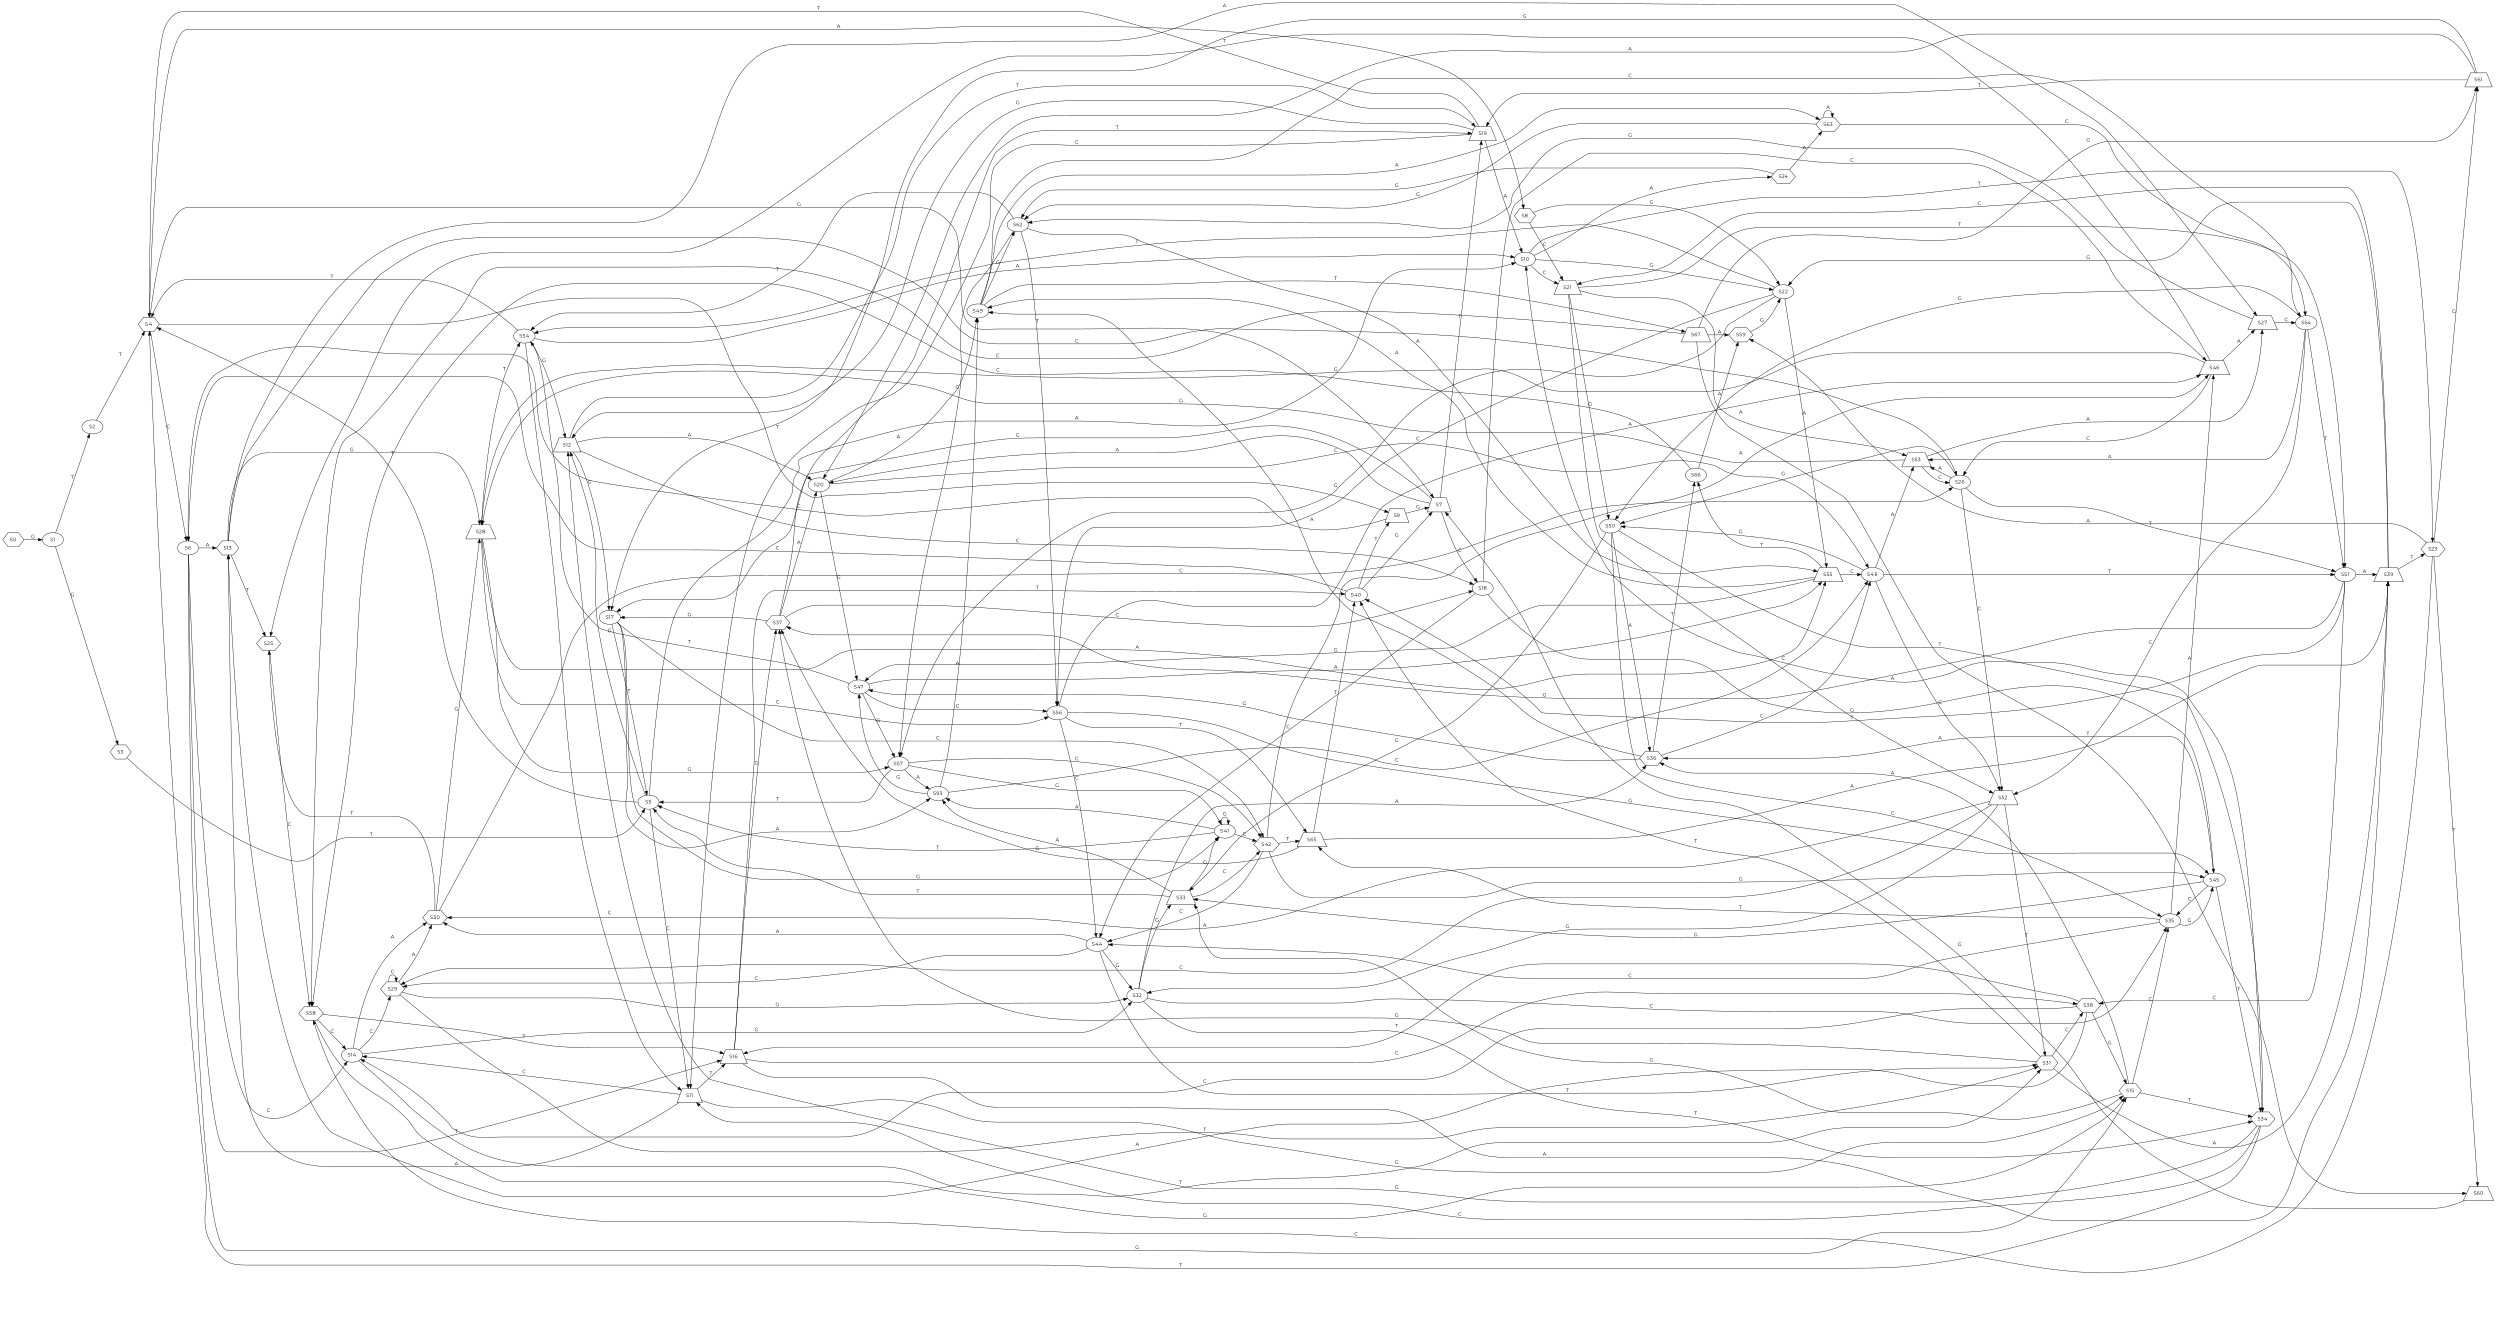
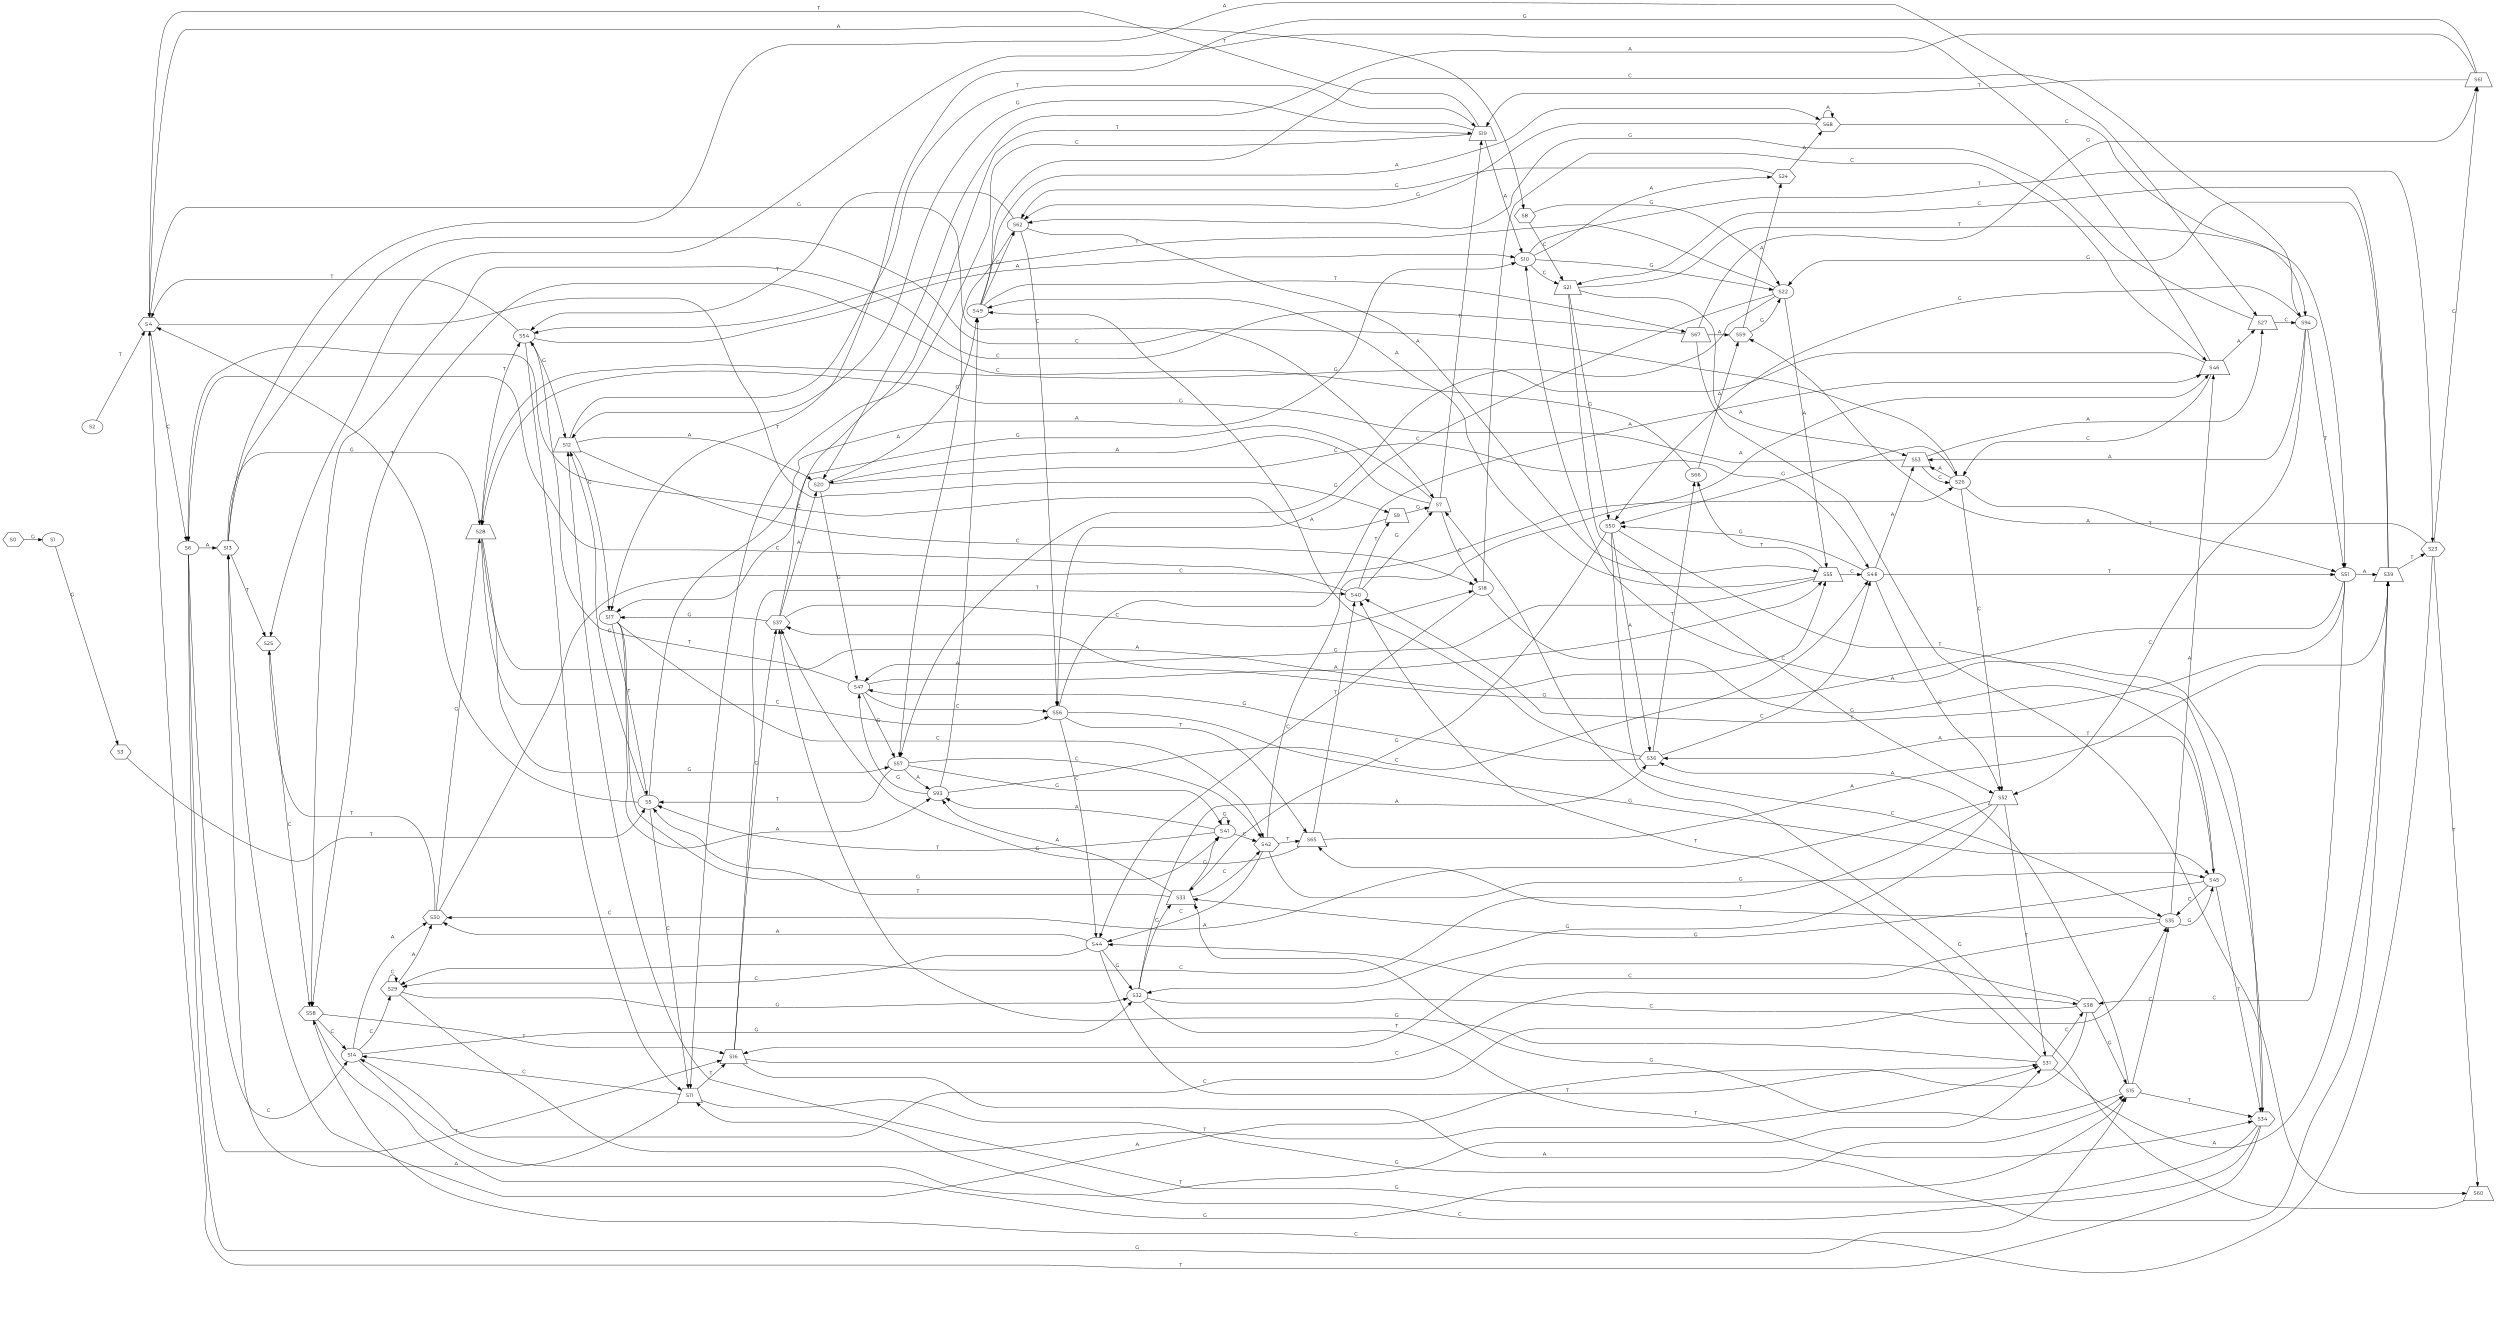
node "S63": label "S63" -> "S68"
edge "S59" -> "S24": added, label "A"
edge "S62" -> "S56": label "T" -> "C"
node "S64": label "S64" -> "S94"
edge "S1" -> "S2": removed, label "T"
